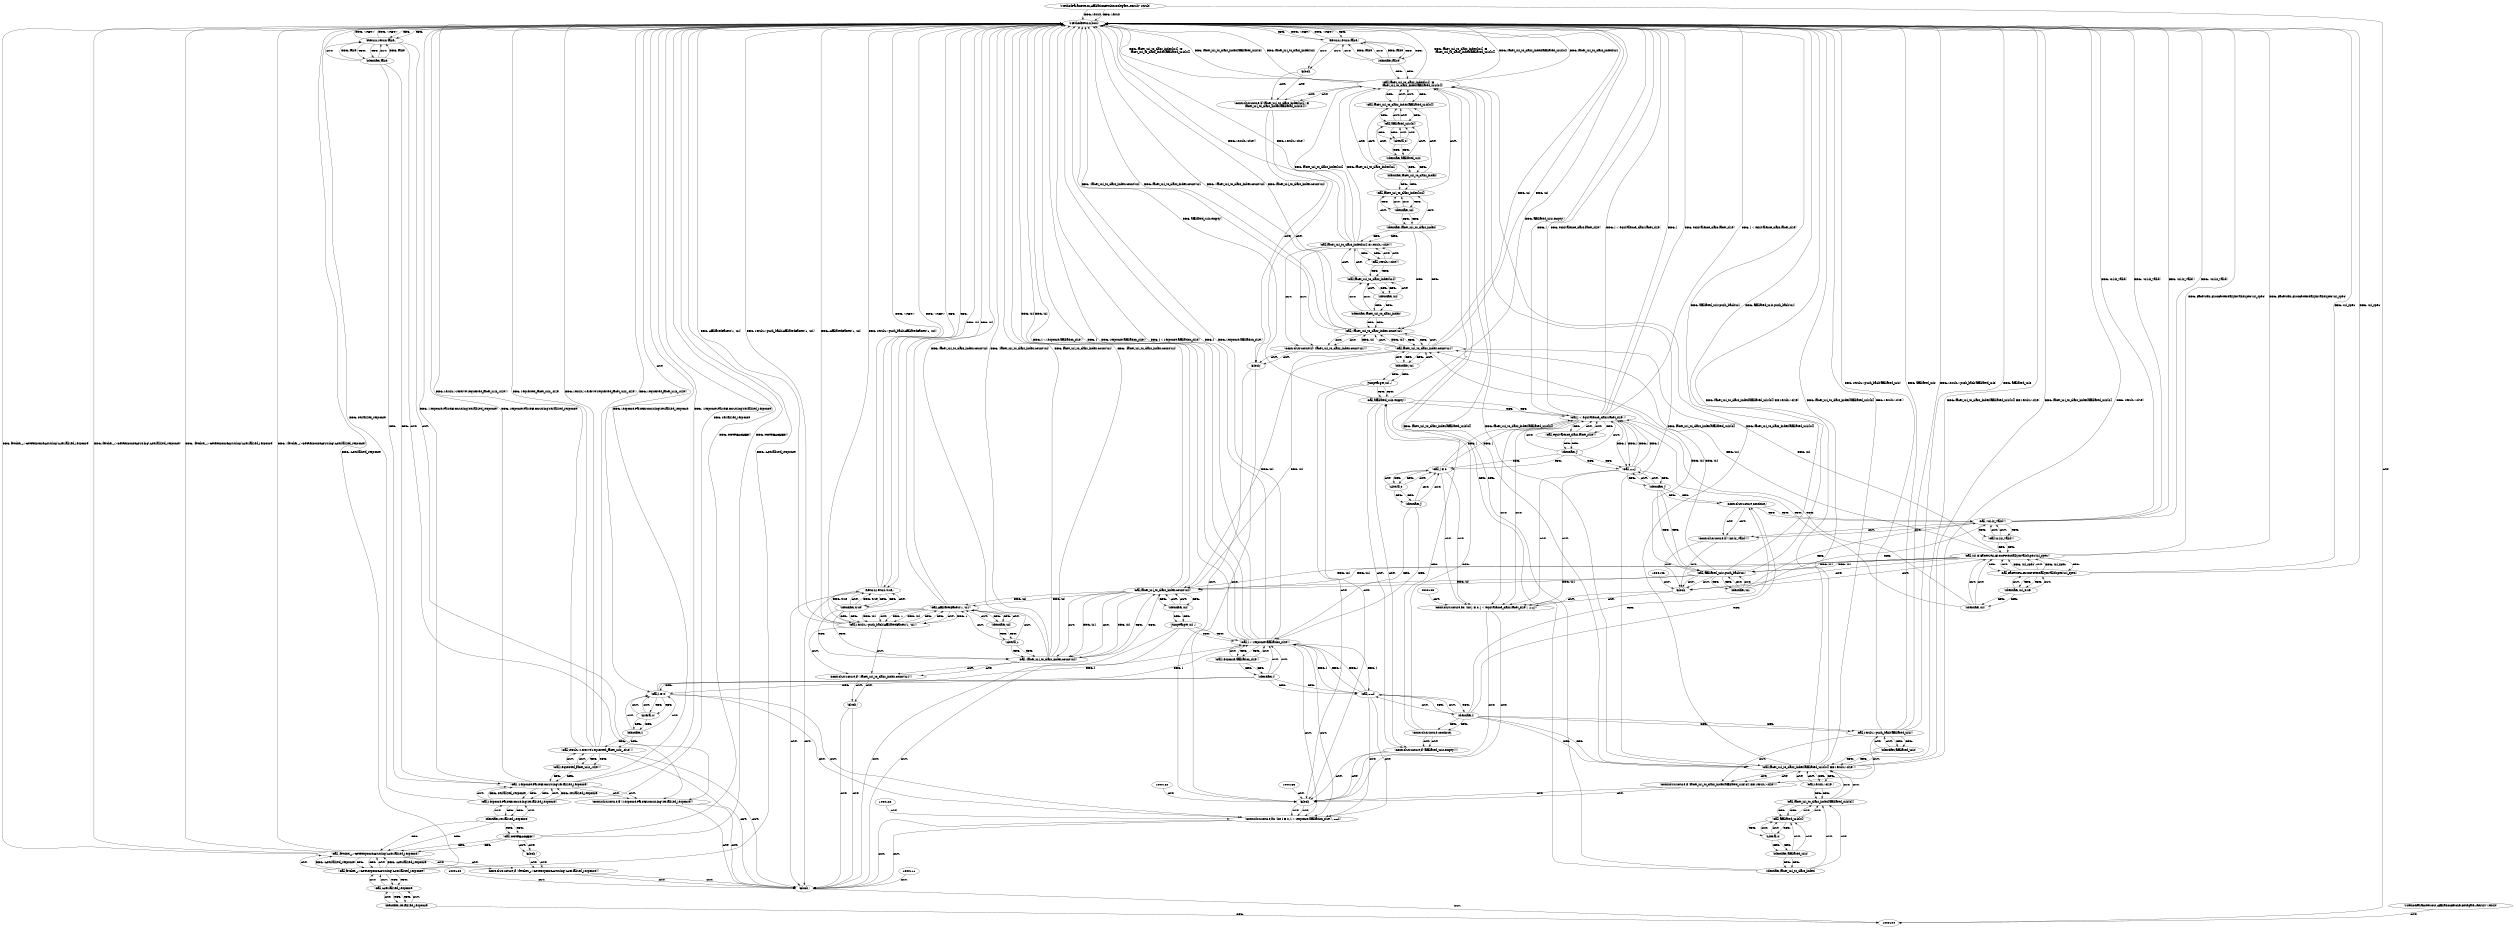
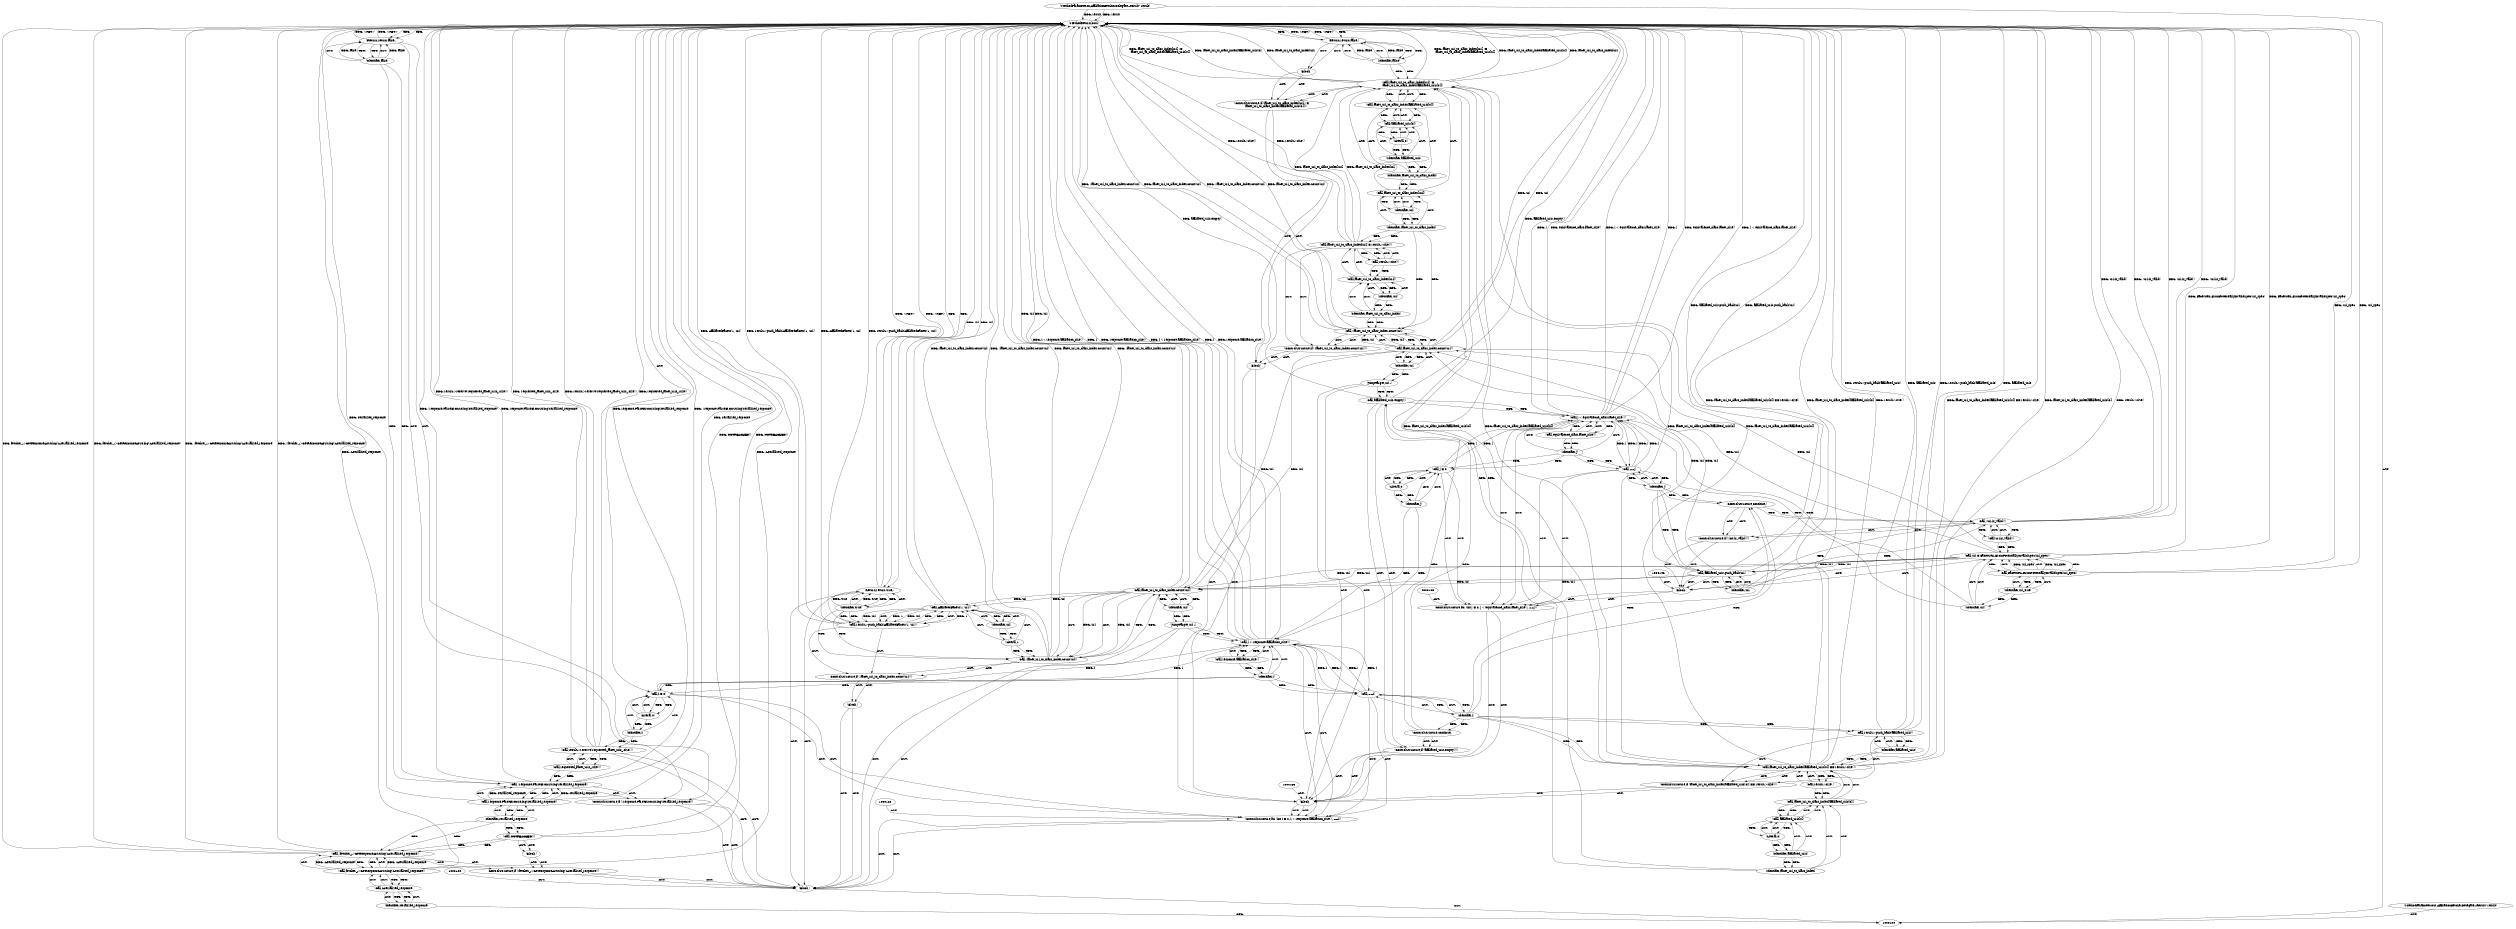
node "1000132": removed
node "1000111": removed
